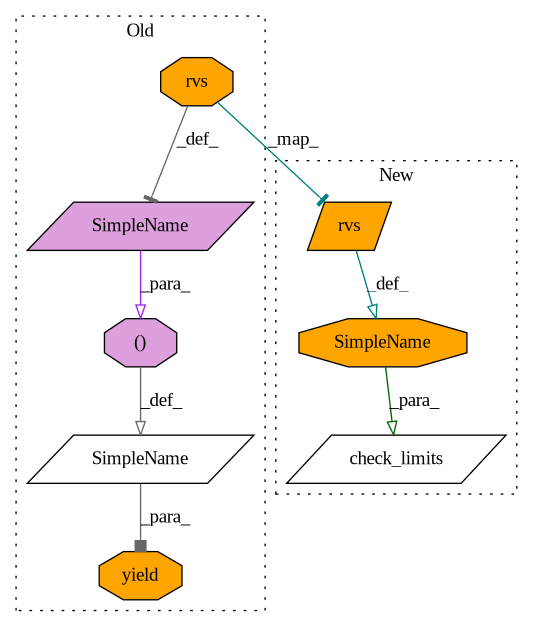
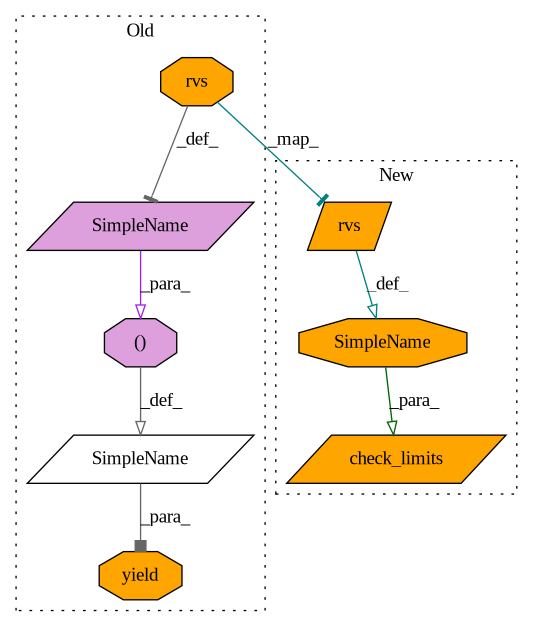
node "check_limits": fillcolor white -> orange
